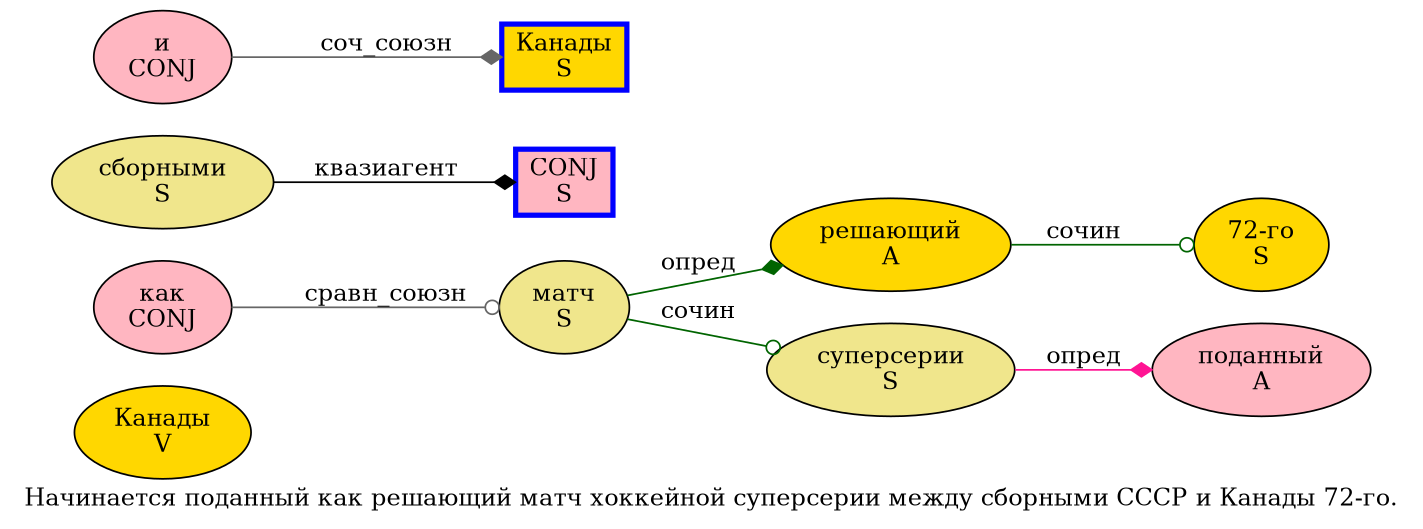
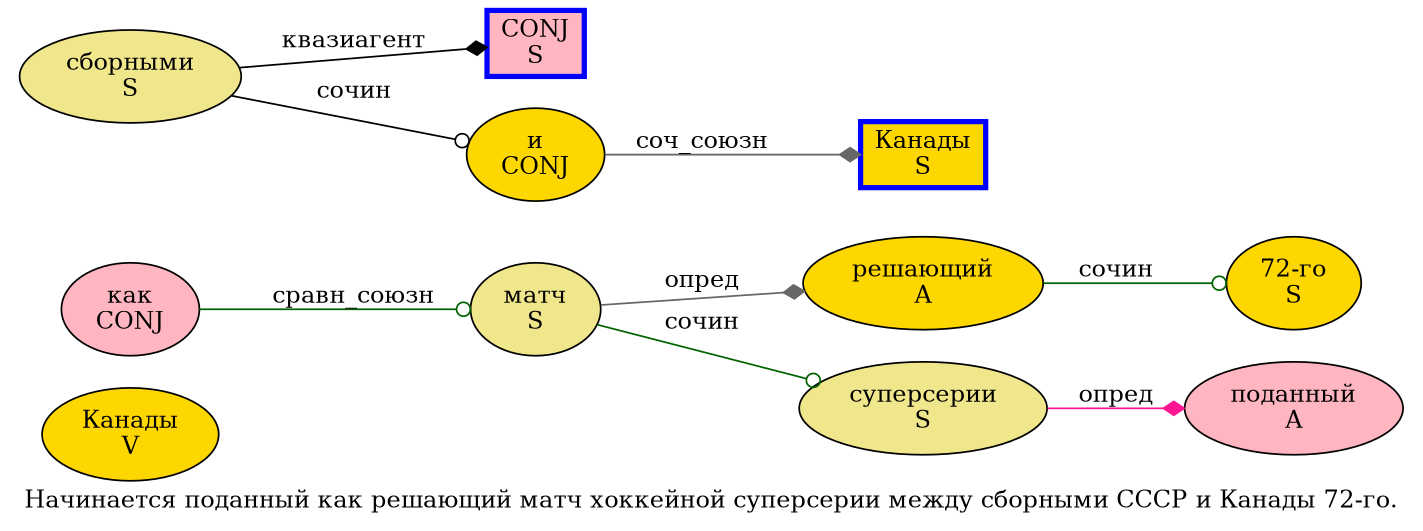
node "и CONJ": fillcolor lightpink -> gold
edge "сборными S" -> "и CONJ": added, label "сочин"
edge "матч S" -> "решающий A": color darkgreen -> gray40
edge "как CONJ" -> "матч S": color gray40 -> darkgreen
